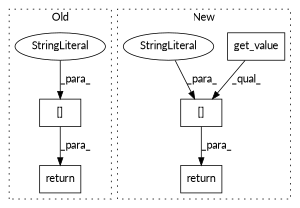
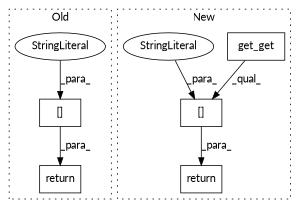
node "get_value": label "get_value" -> "get_get"
